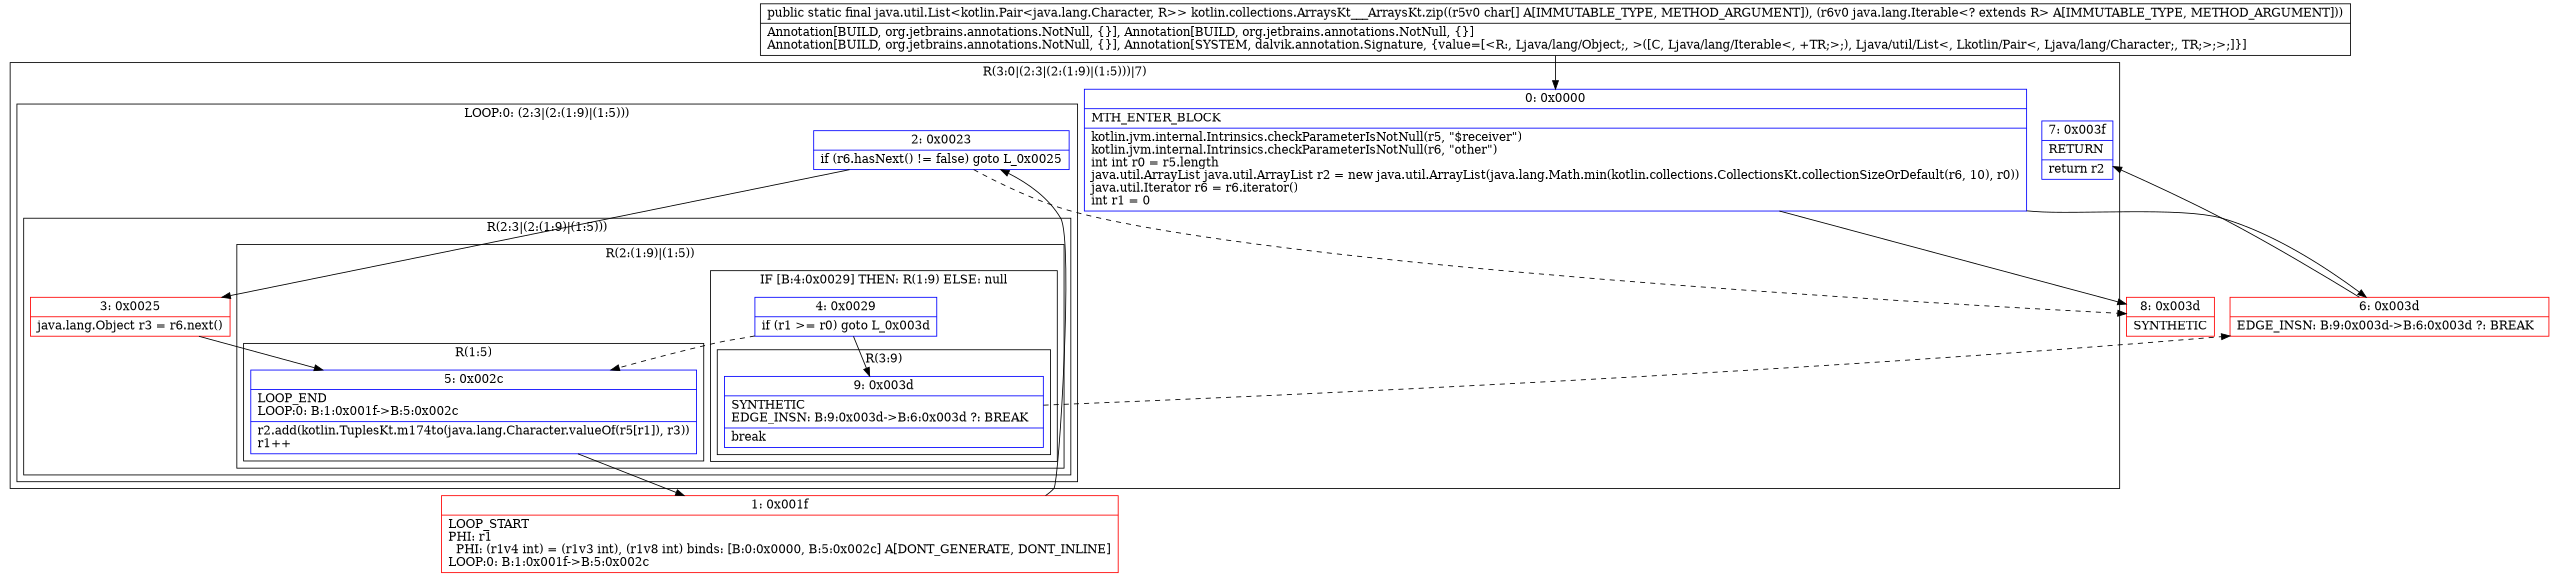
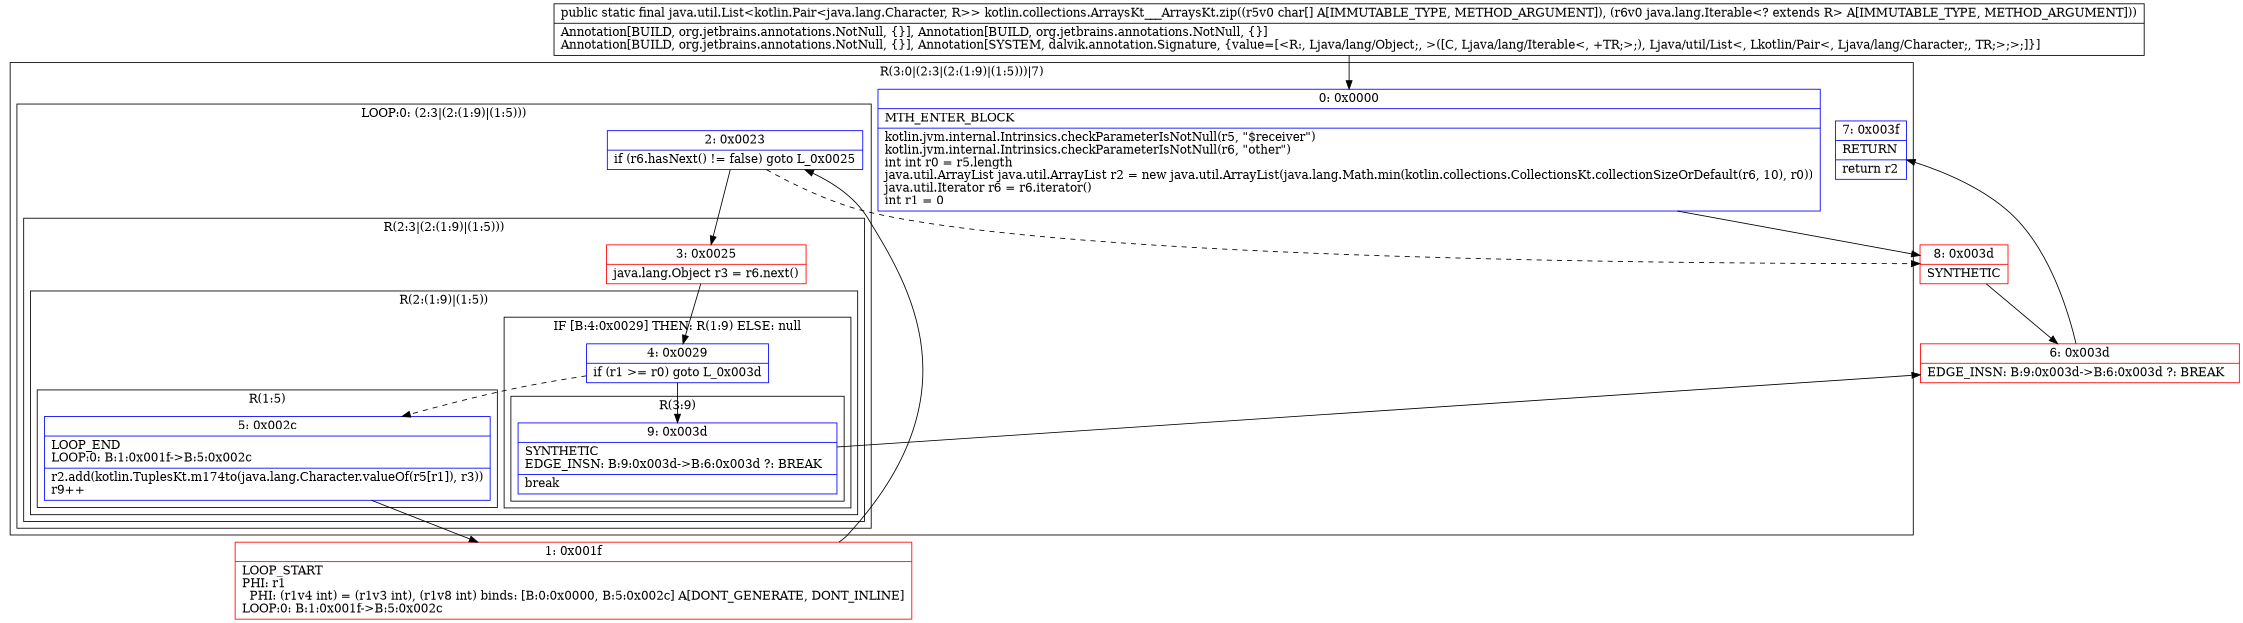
edge "0: 0x0000" -> "6: 0x003d": now "8: 0x003d" -> "6: 0x003d"
edge "3: 0x0025" -> "5: 0x002c": now "3: 0x0025" -> "4: 0x0029"
edge "9: 0x003d" -> "6: 0x003d": style dashed -> solid
node "5: 0x002c": text "r1++" -> "r9++"
